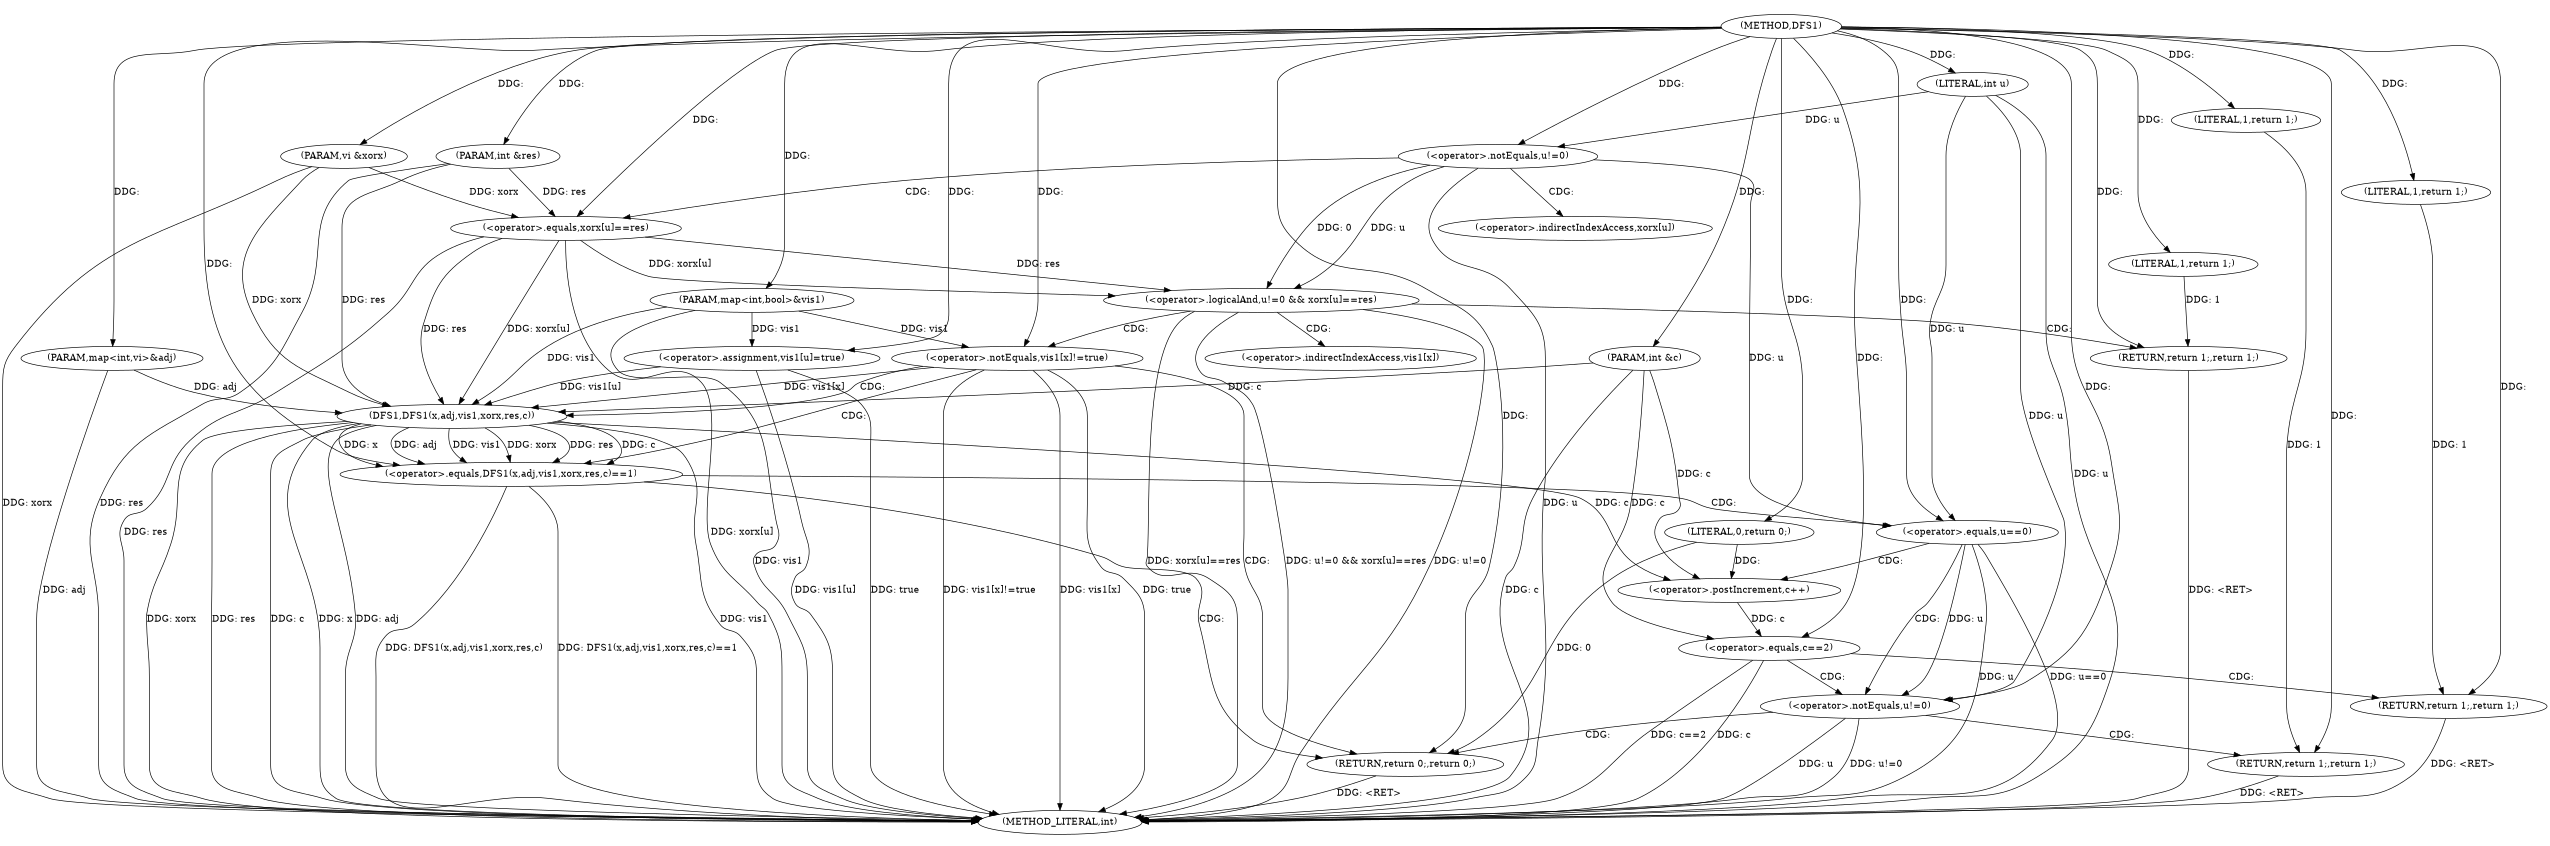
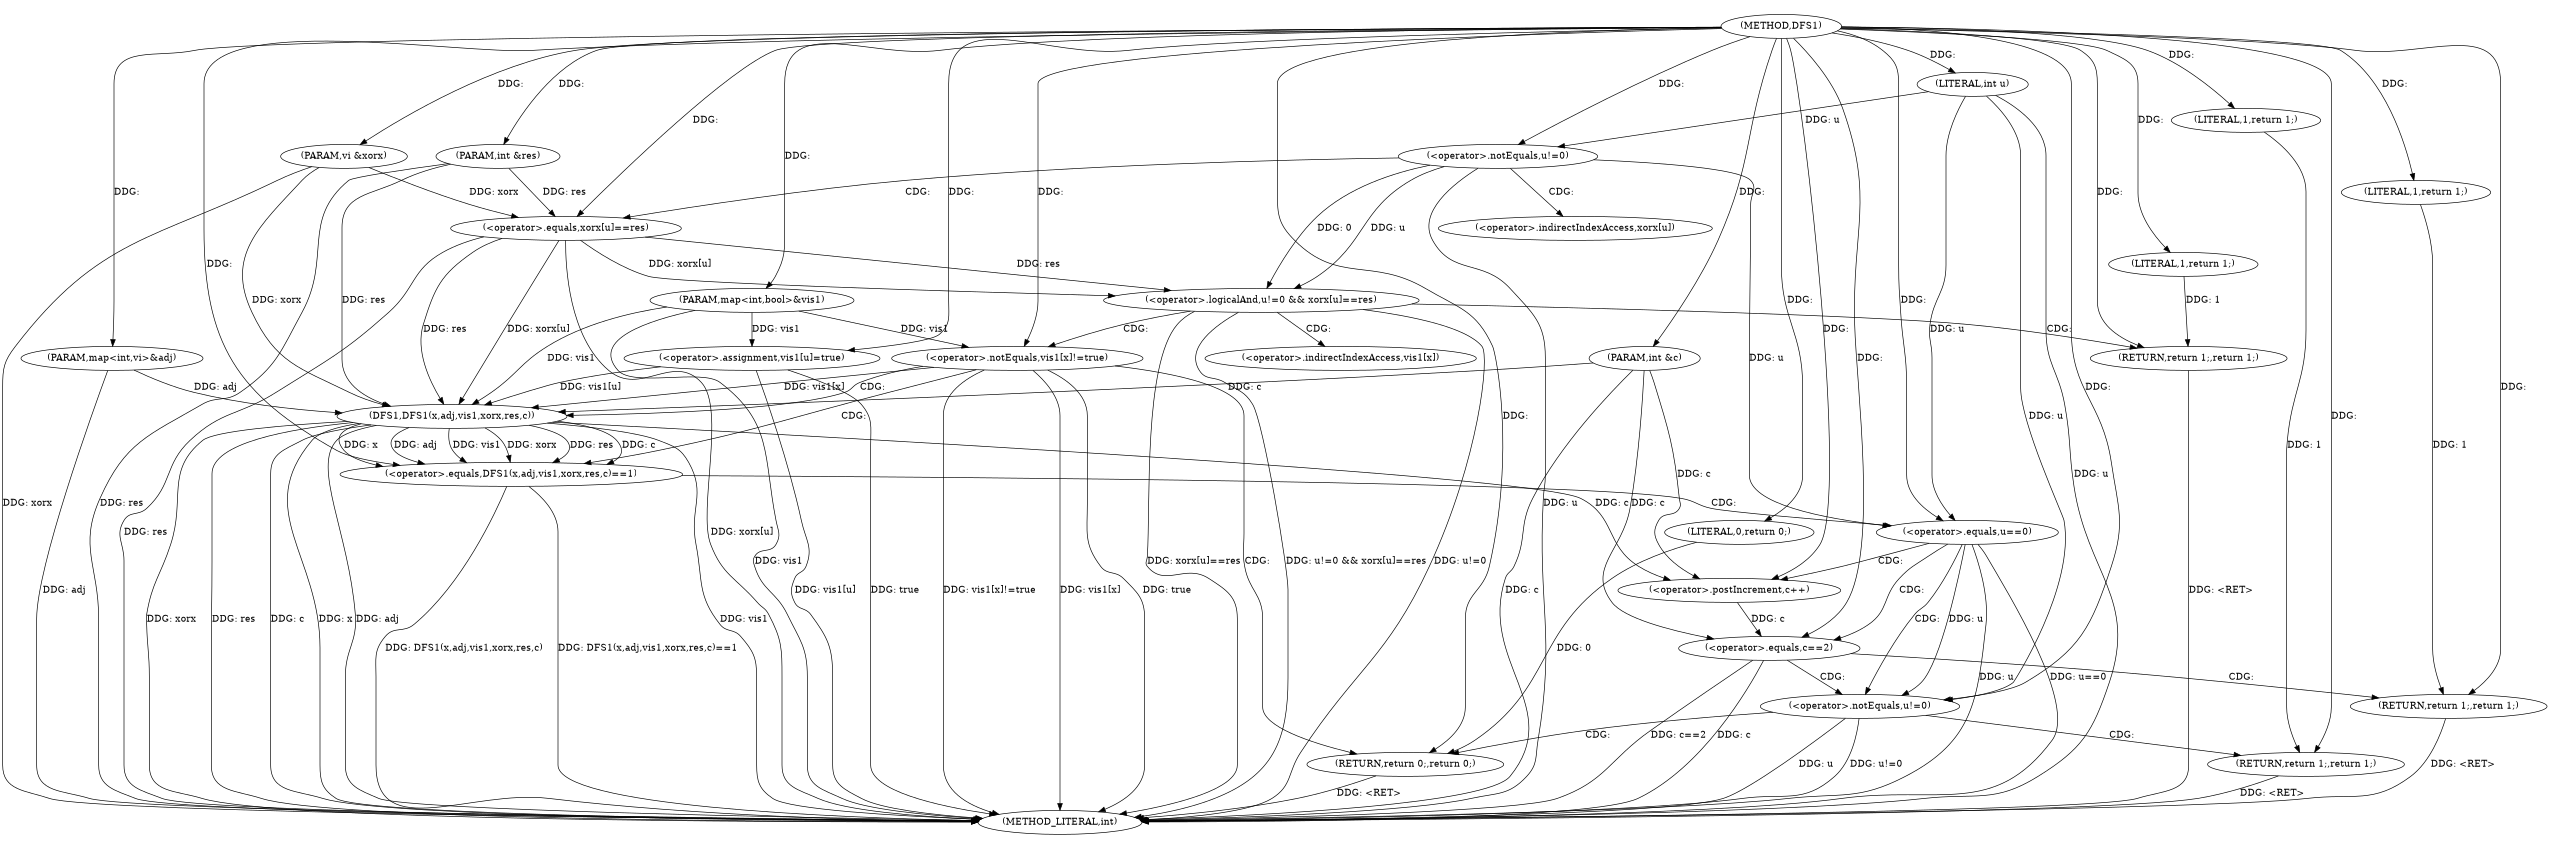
edge "(<operator>.equals,DFS1(x,adj,vis1,xorx,res,c)==1)" -> "(RETURN,return 0;,return 0;)": removed, label "CDG:"
edge "(LITERAL,0,return 0;)" -> "(<operator>.postIncrement,c++)": now "(METHOD,DFS1)" -> "(<operator>.postIncrement,c++)"
edge "(<operator>.equals,u==0)" -> "(<operator>.equals,c==2)": added, label "CDG:"
